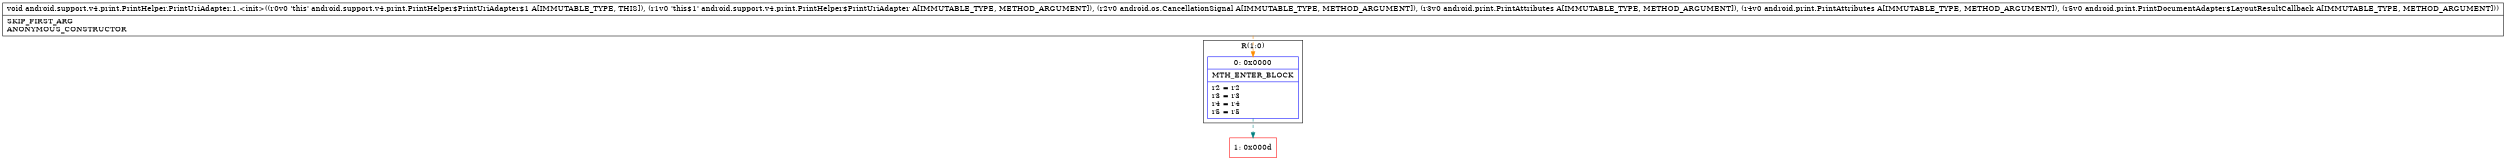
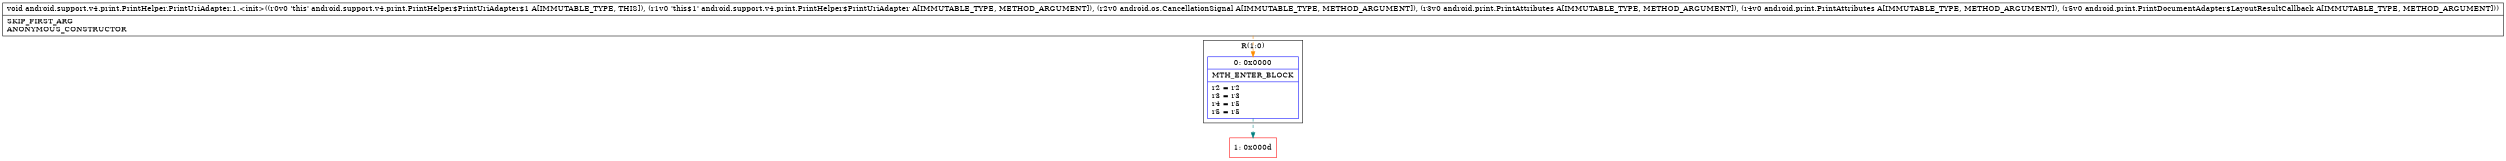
node "0: 0x0000": text "r4 = r4" -> "r4 = r5"
